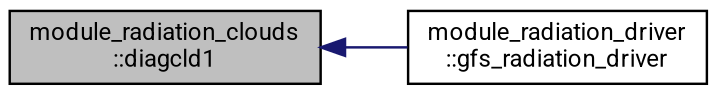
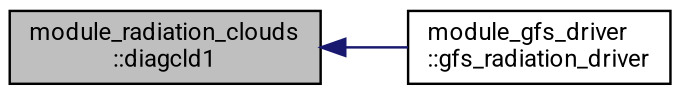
node "module_radiation_driver ::gfs_radiation_driver": label "module_radiation_driver ::gfs_radiation_driver" -> "module_gfs_driver ::gfs_radiation_driver"
